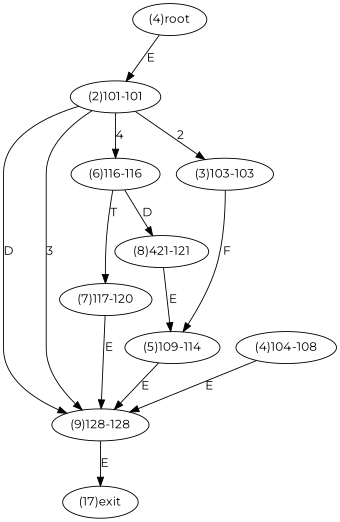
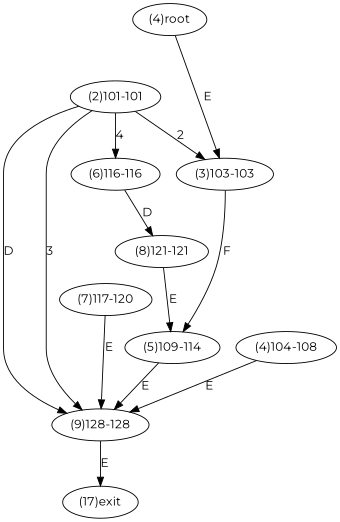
edge "(4)root" -> "(2)101-101": now "(4)root" -> "(3)103-103"
edge "(6)116-116" -> "(7)117-120": removed, label "T"
node "(8)421-121": label "(8)421-121" -> "(8)121-121"
